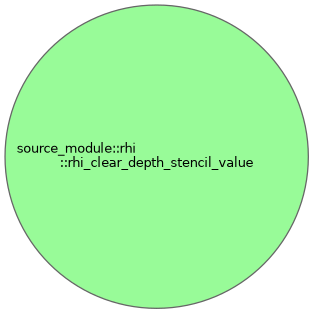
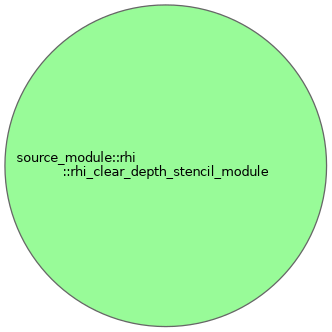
node "source_module::rhi ::rhi_clear_depth_stencil_value": label "source_module::rhi ::rhi_clear_depth_stencil_value" -> "source_module::rhi ::rhi_clear_depth_stencil_module"
